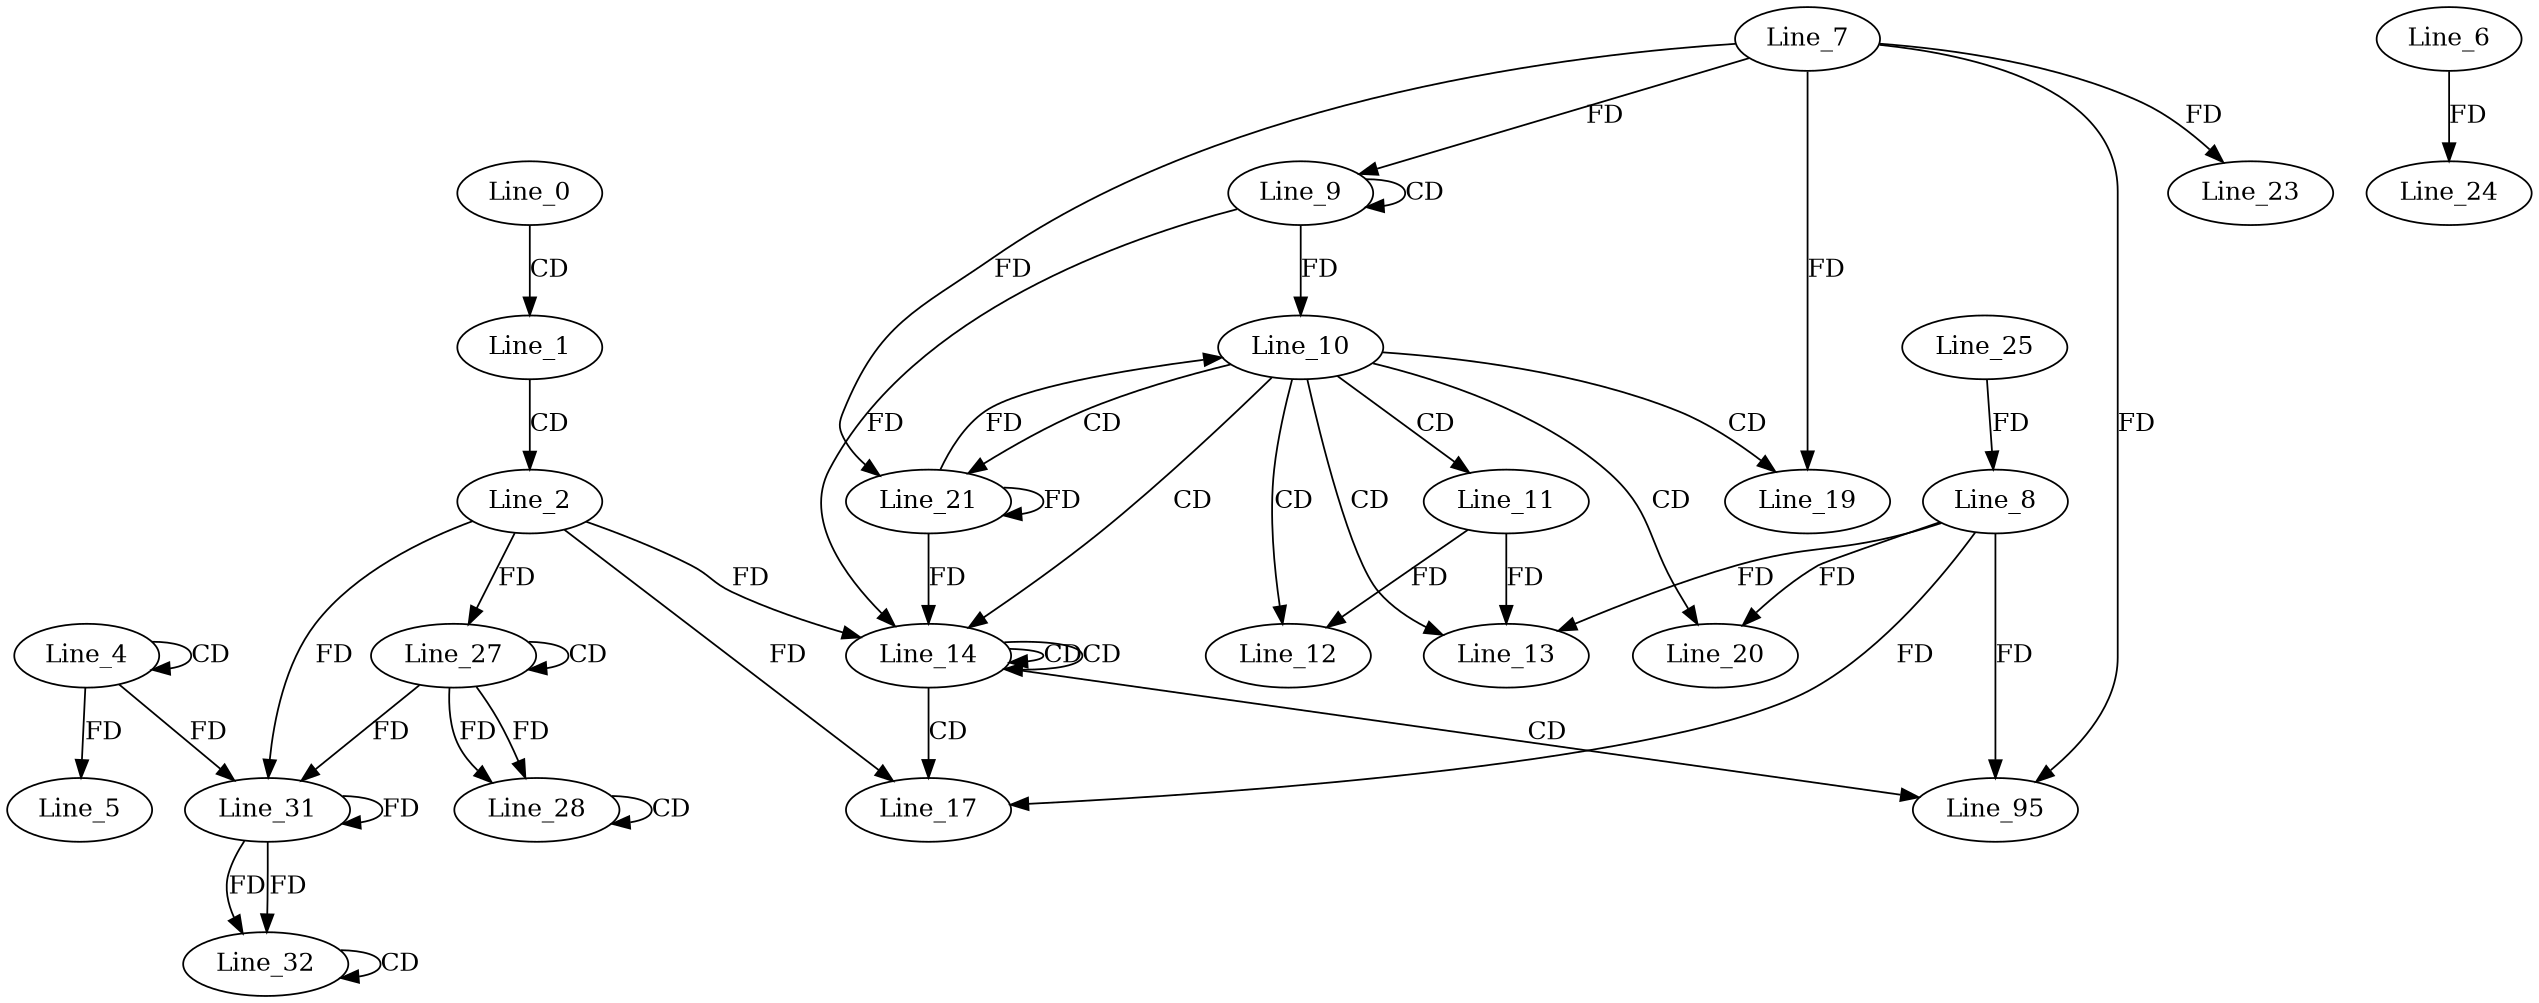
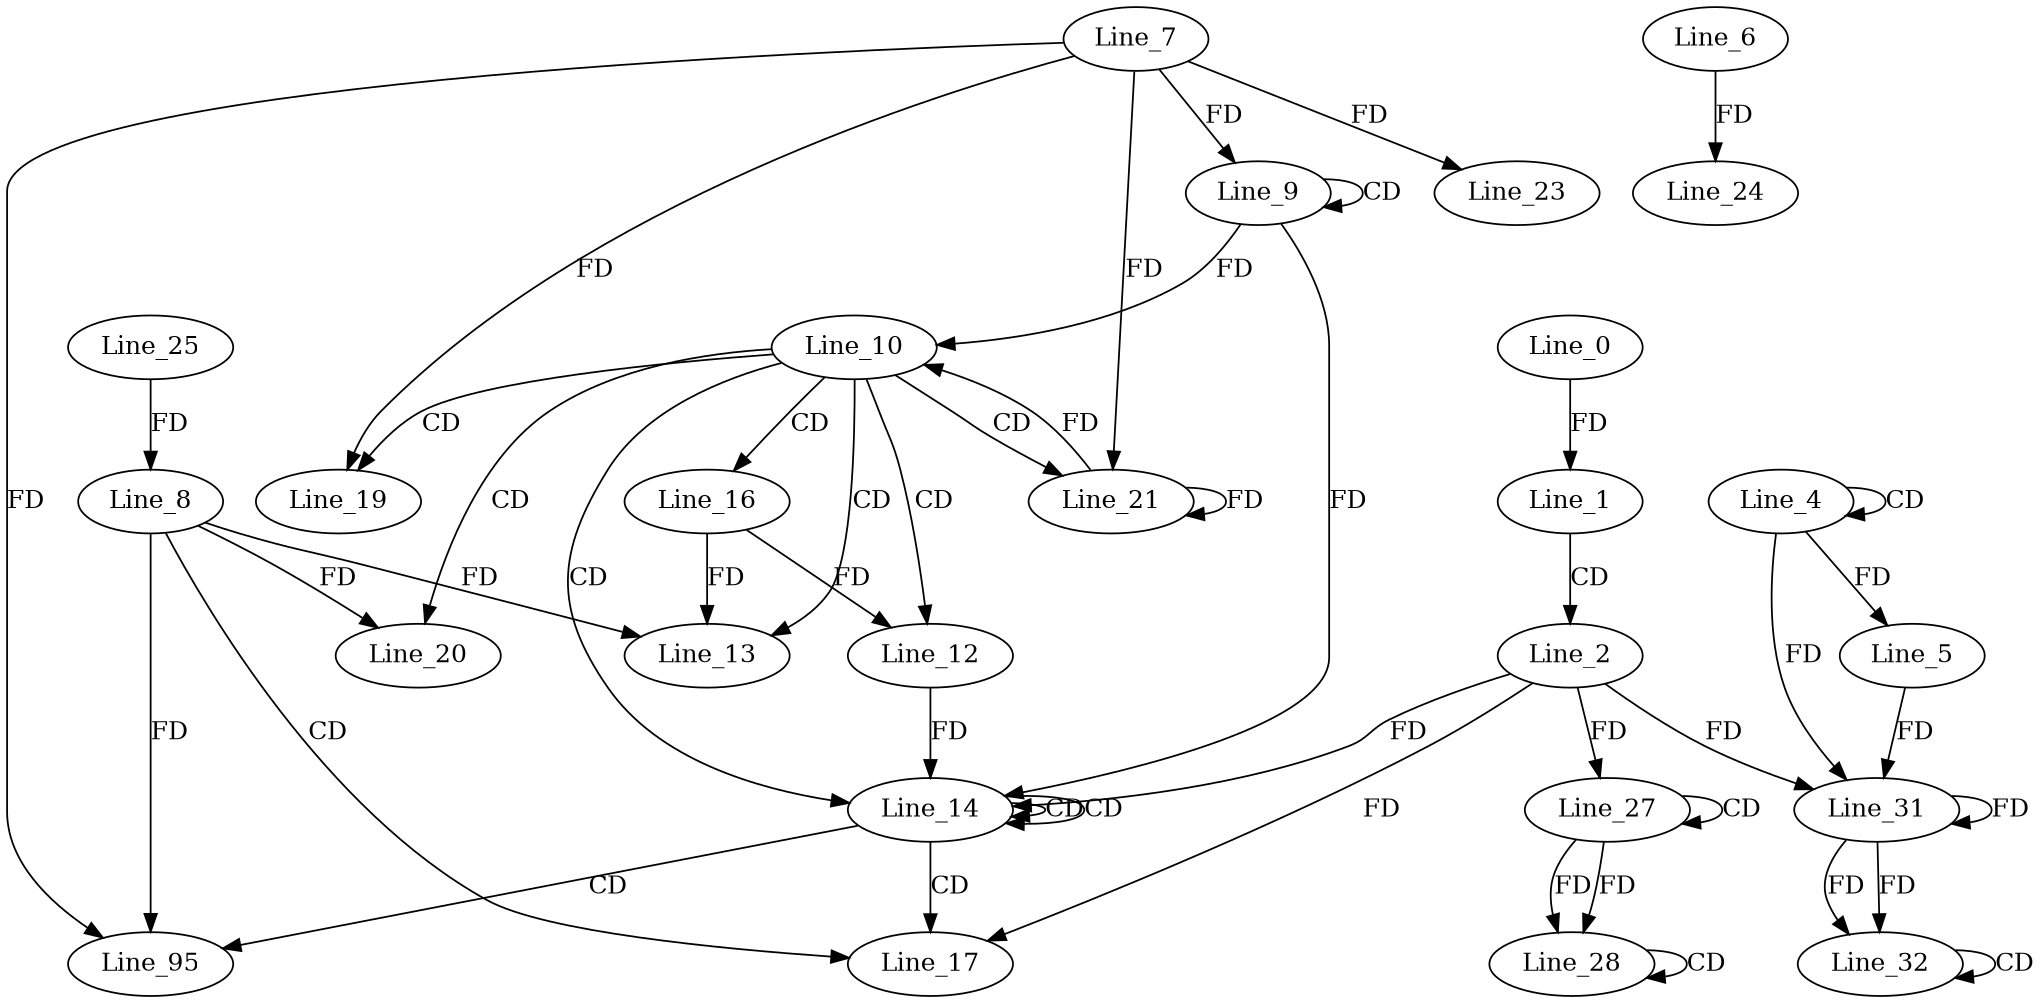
edge "Line_0" -> "Line_1": label "CD" -> "FD"
node "Line_11": label "Line_11" -> "Line_16"
edge "Line_21" -> "Line_14": now "Line_12" -> "Line_14"
edge "Line_8" -> "Line_17": label "FD" -> "CD"
edge "Line_27" -> "Line_31": now "Line_5" -> "Line_31"
